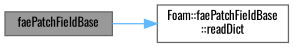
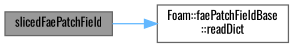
node "faePatchFieldBase": label "faePatchFieldBase" -> "slicedFaePatchField"
